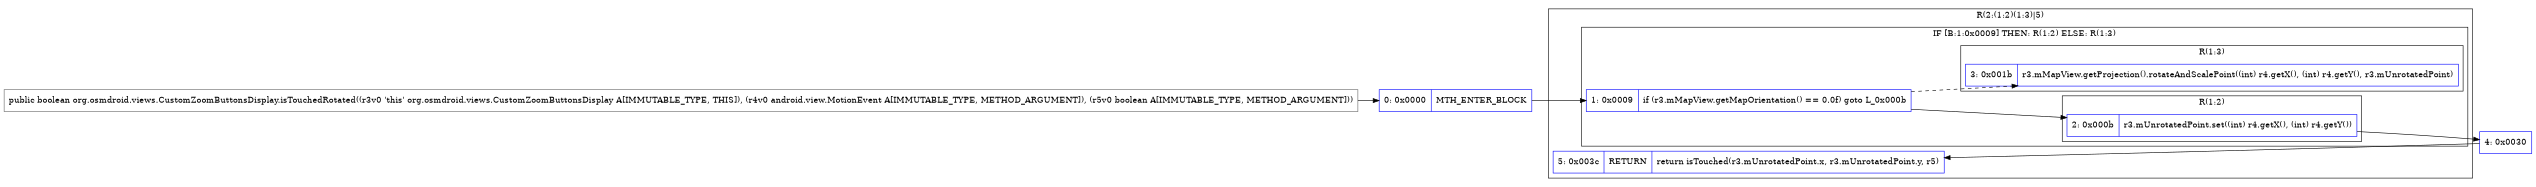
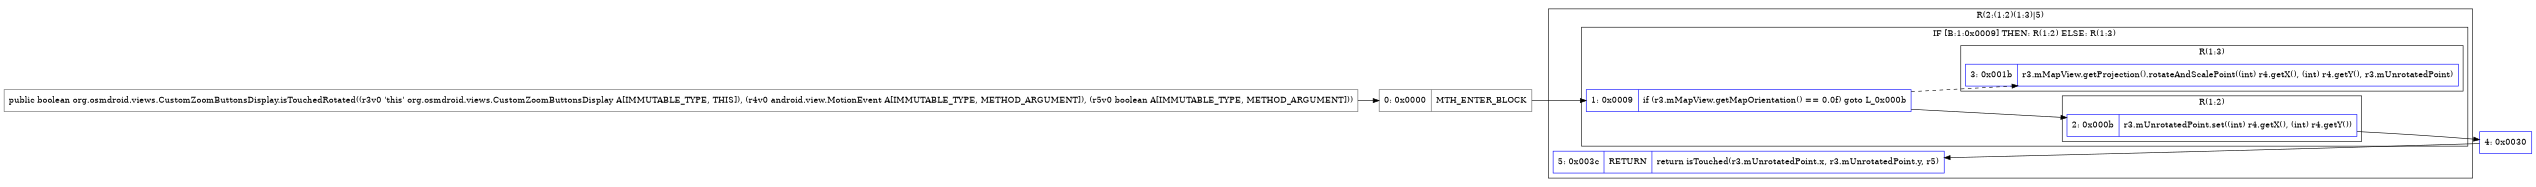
node "0: 0x0000": color blue -> gray40
